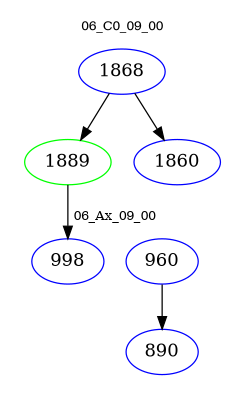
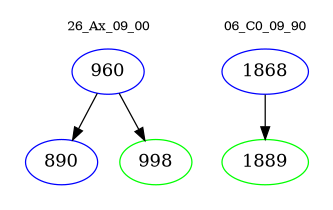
cluster "06_C0_09_00": label "06_C0_09_00" -> "06_C0_09_90"
node "1860": removed
edge "1889" -> "998": now "960" -> "998"
cluster "06_Ax_09_00": label "06_Ax_09_00" -> "26_Ax_09_00"
node "998": color blue -> green
